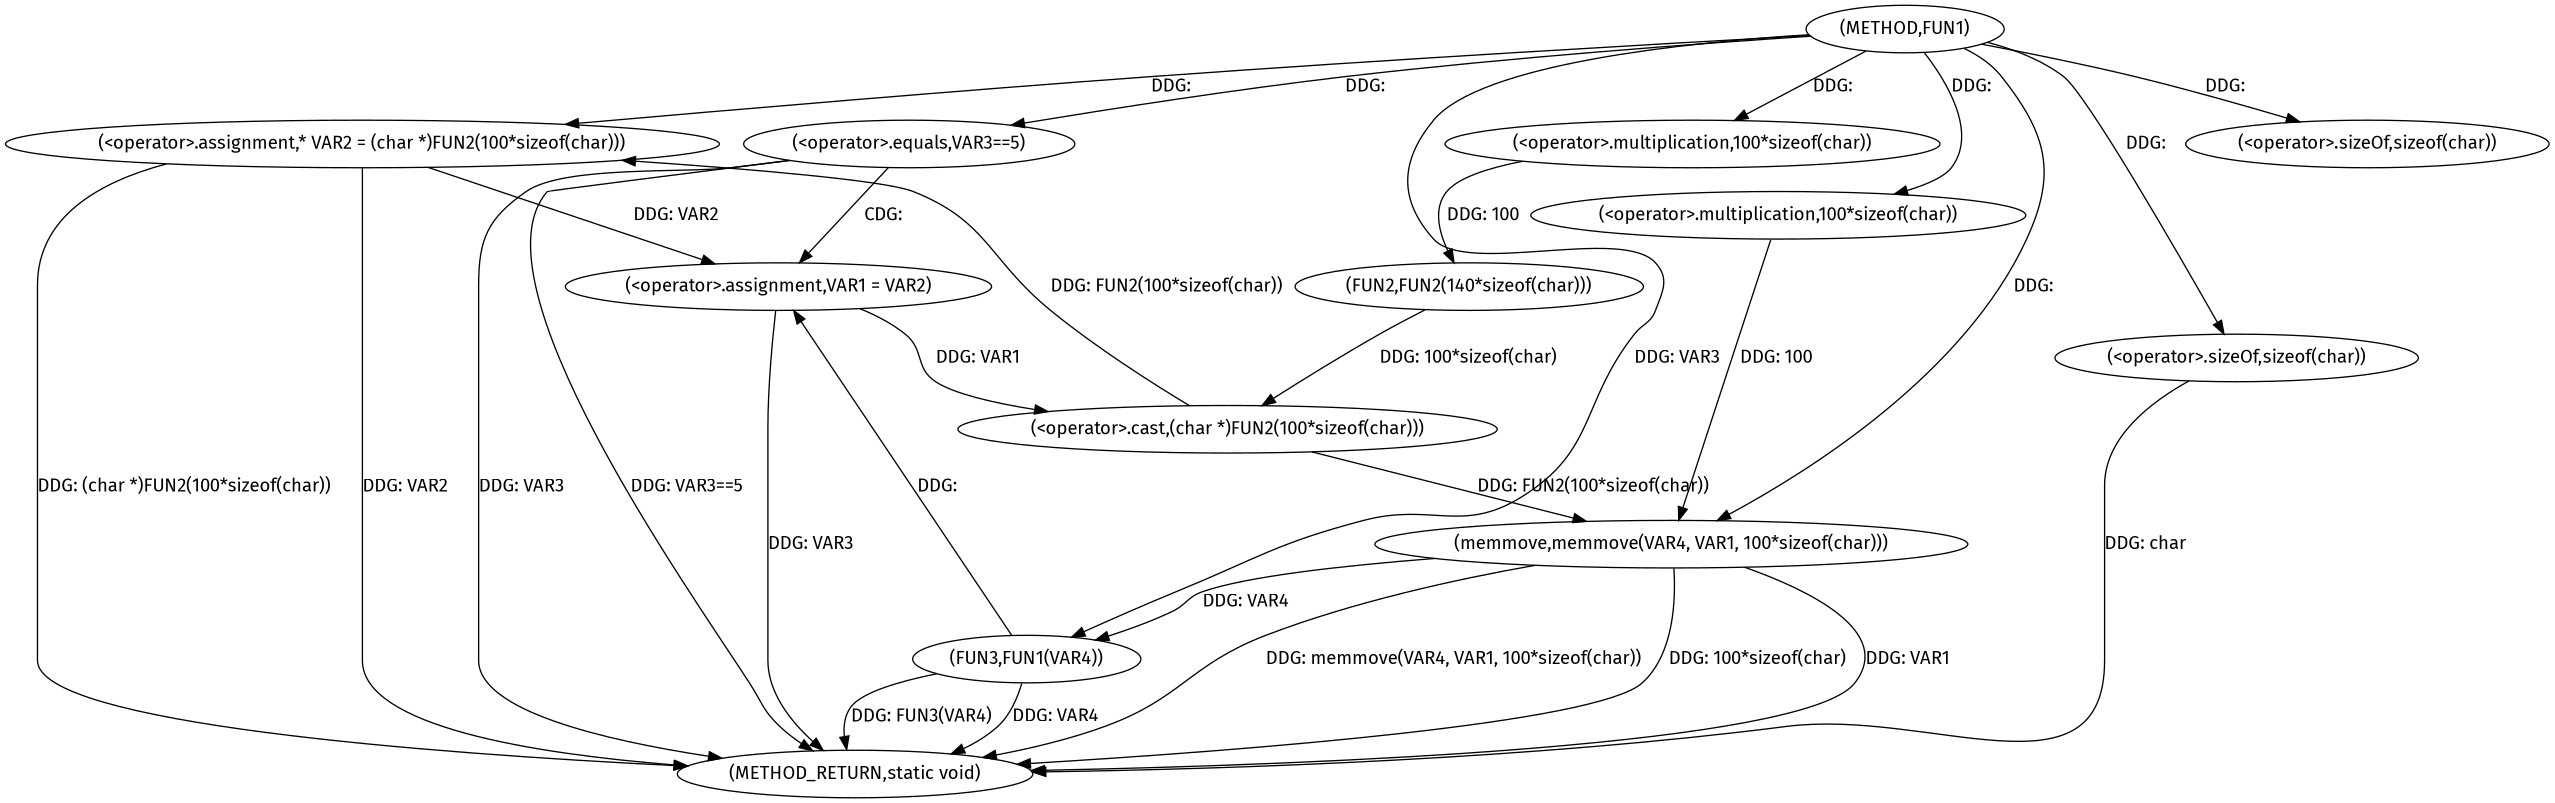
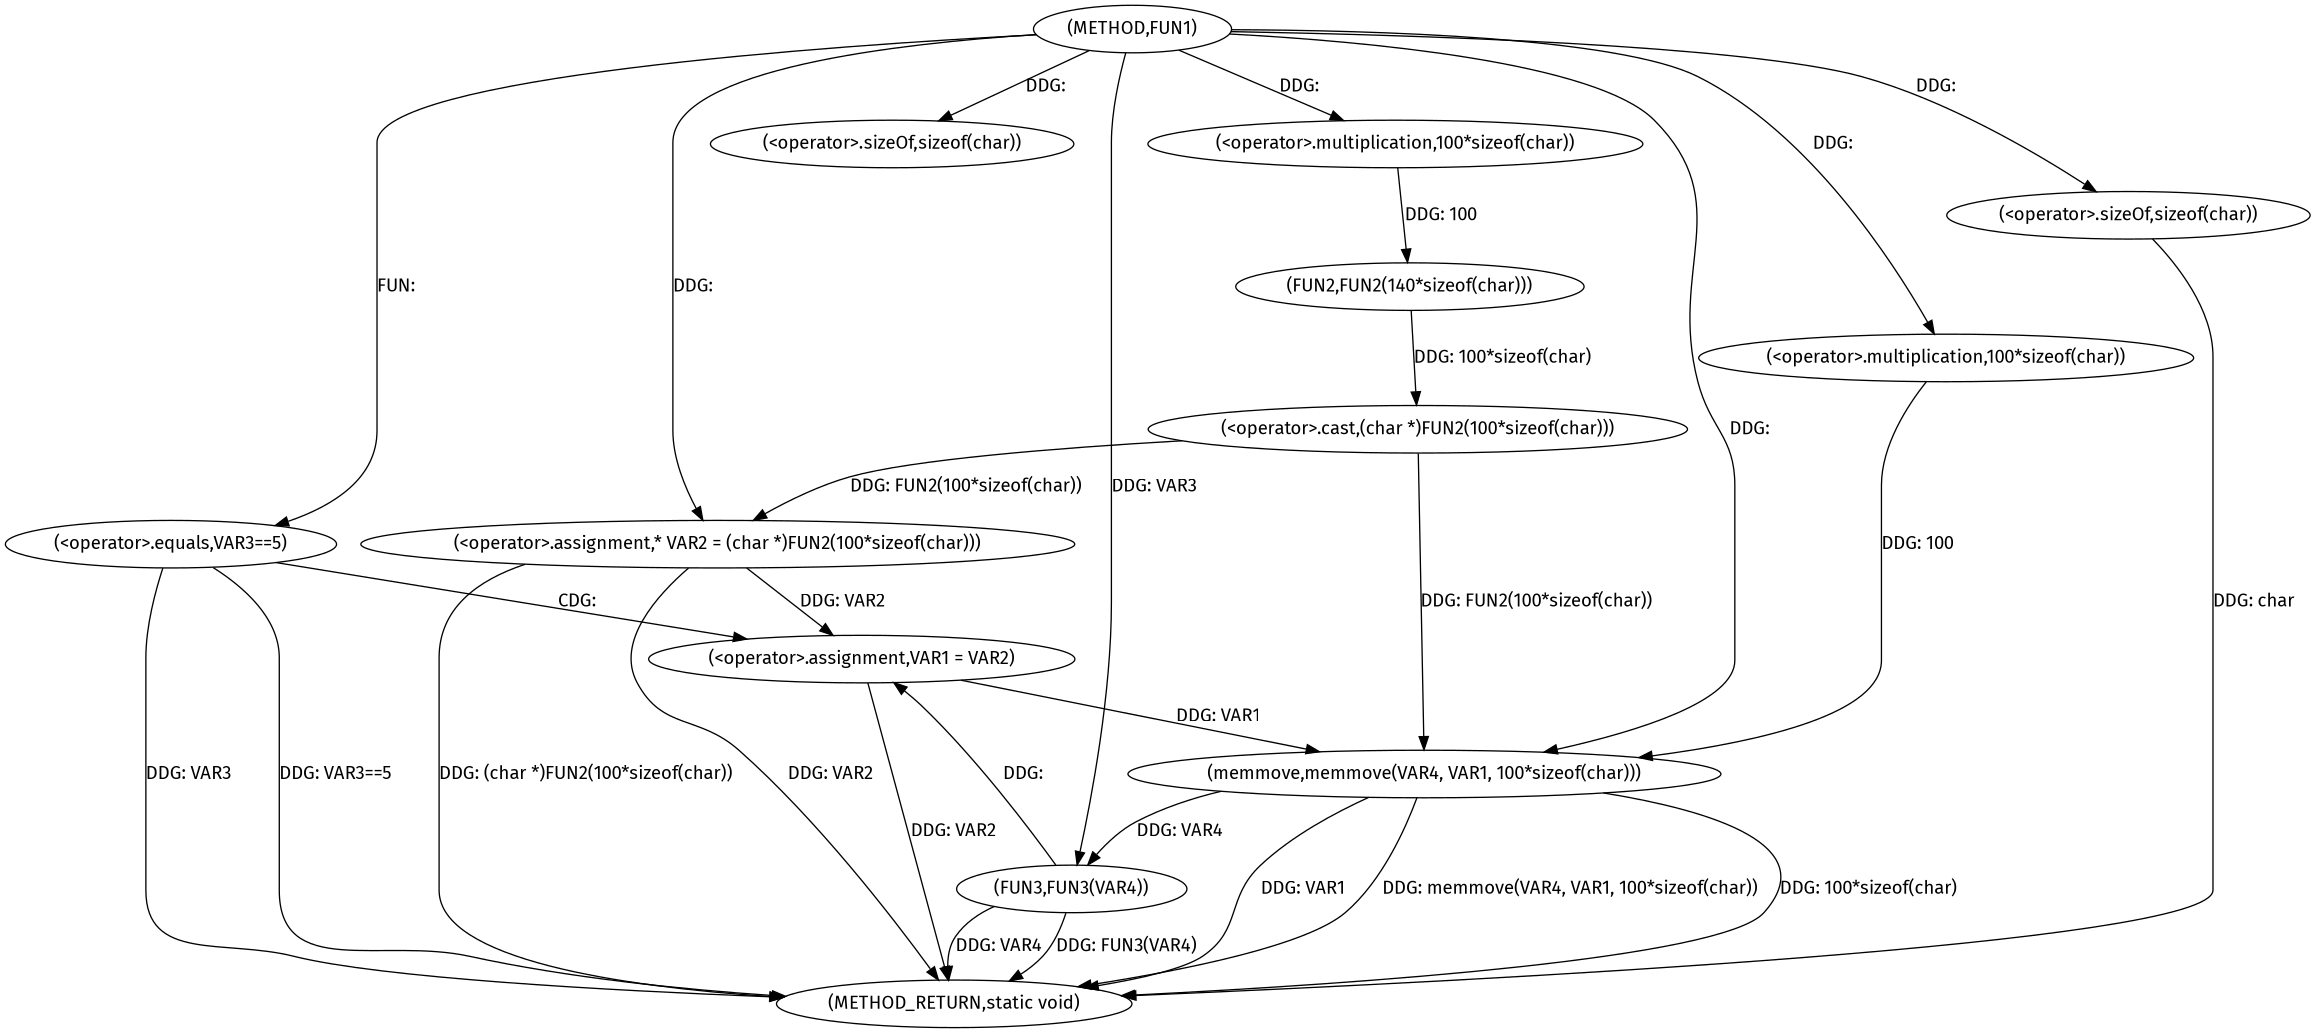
edge "(METHOD,FUN1)" -> "(<operator>.equals,VAR3==5)": label "DDG: " -> "FUN: "
edge "(<operator>.assignment,VAR1 = VAR2)" -> "(<operator>.cast,(char *)FUN2(100*sizeof(char)))": now "(<operator>.assignment,VAR1 = VAR2)" -> "(memmove,memmove(VAR4, VAR1, 100*sizeof(char)))"
edge "(<operator>.assignment,VAR1 = VAR2)" -> "(METHOD_RETURN,static void)": label "DDG: VAR3" -> "DDG: VAR2"
node "(FUN3,FUN1(VAR4))": label "(FUN3,FUN1(VAR4))" -> "(FUN3,FUN3(VAR4))"
